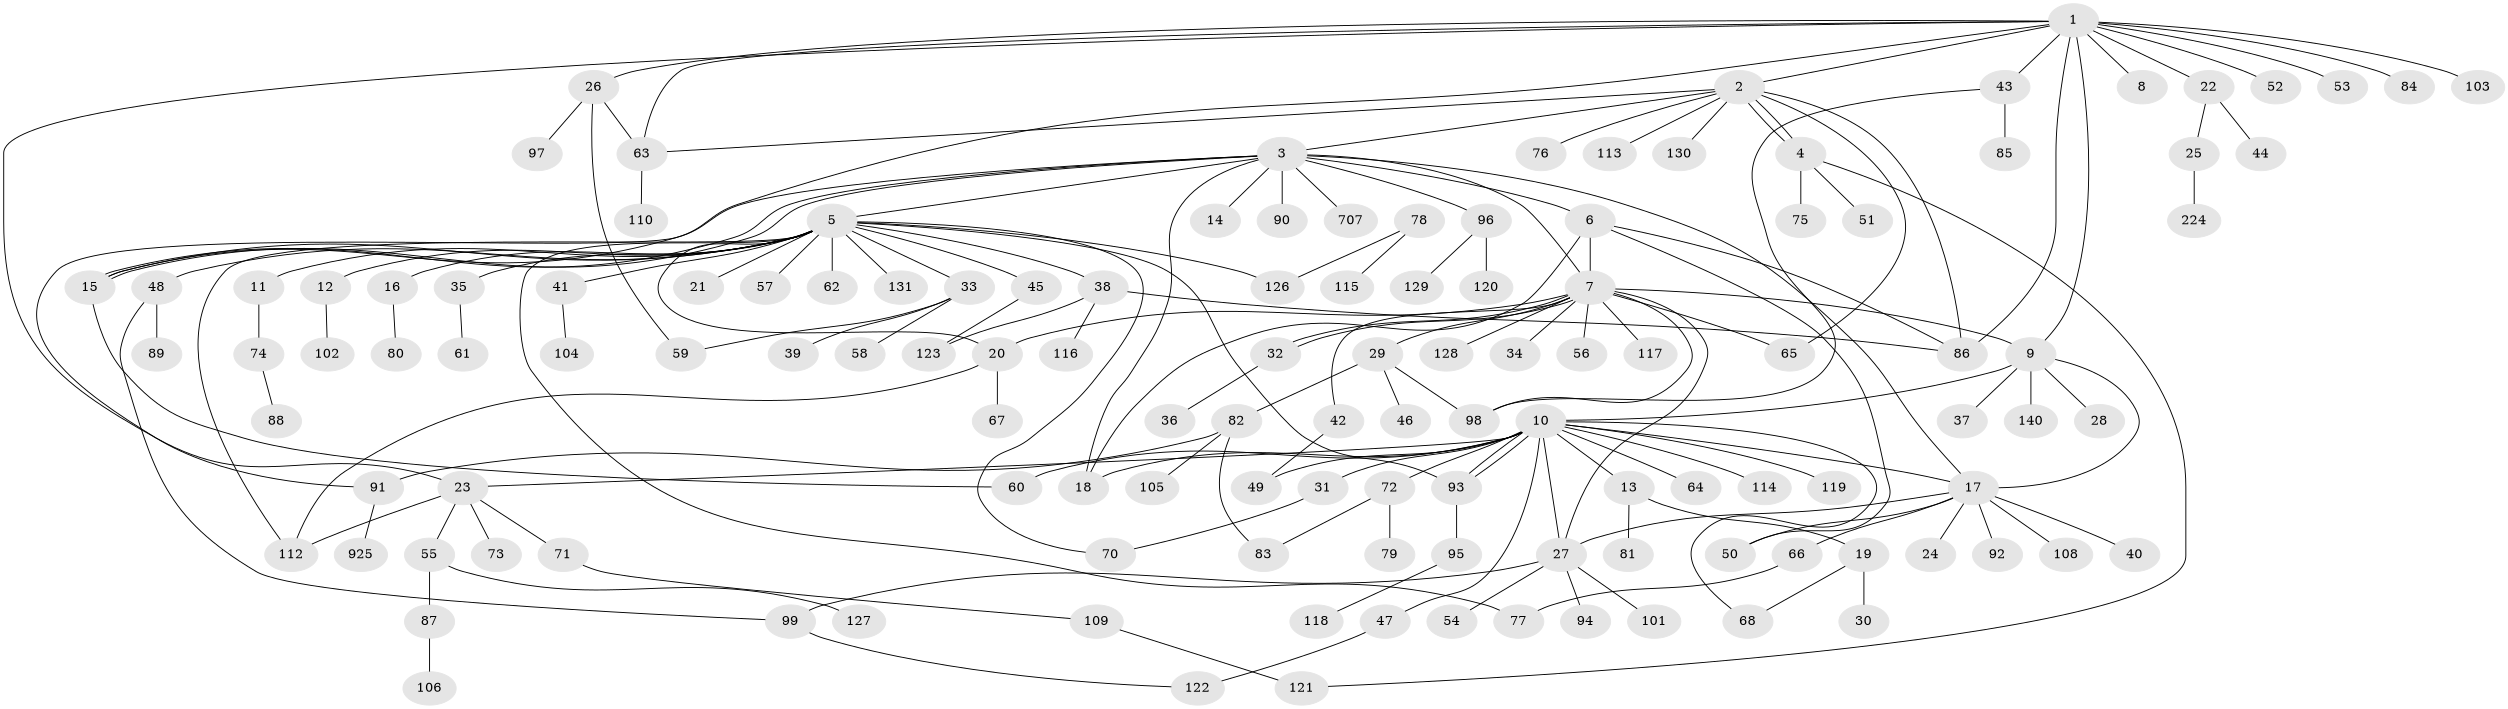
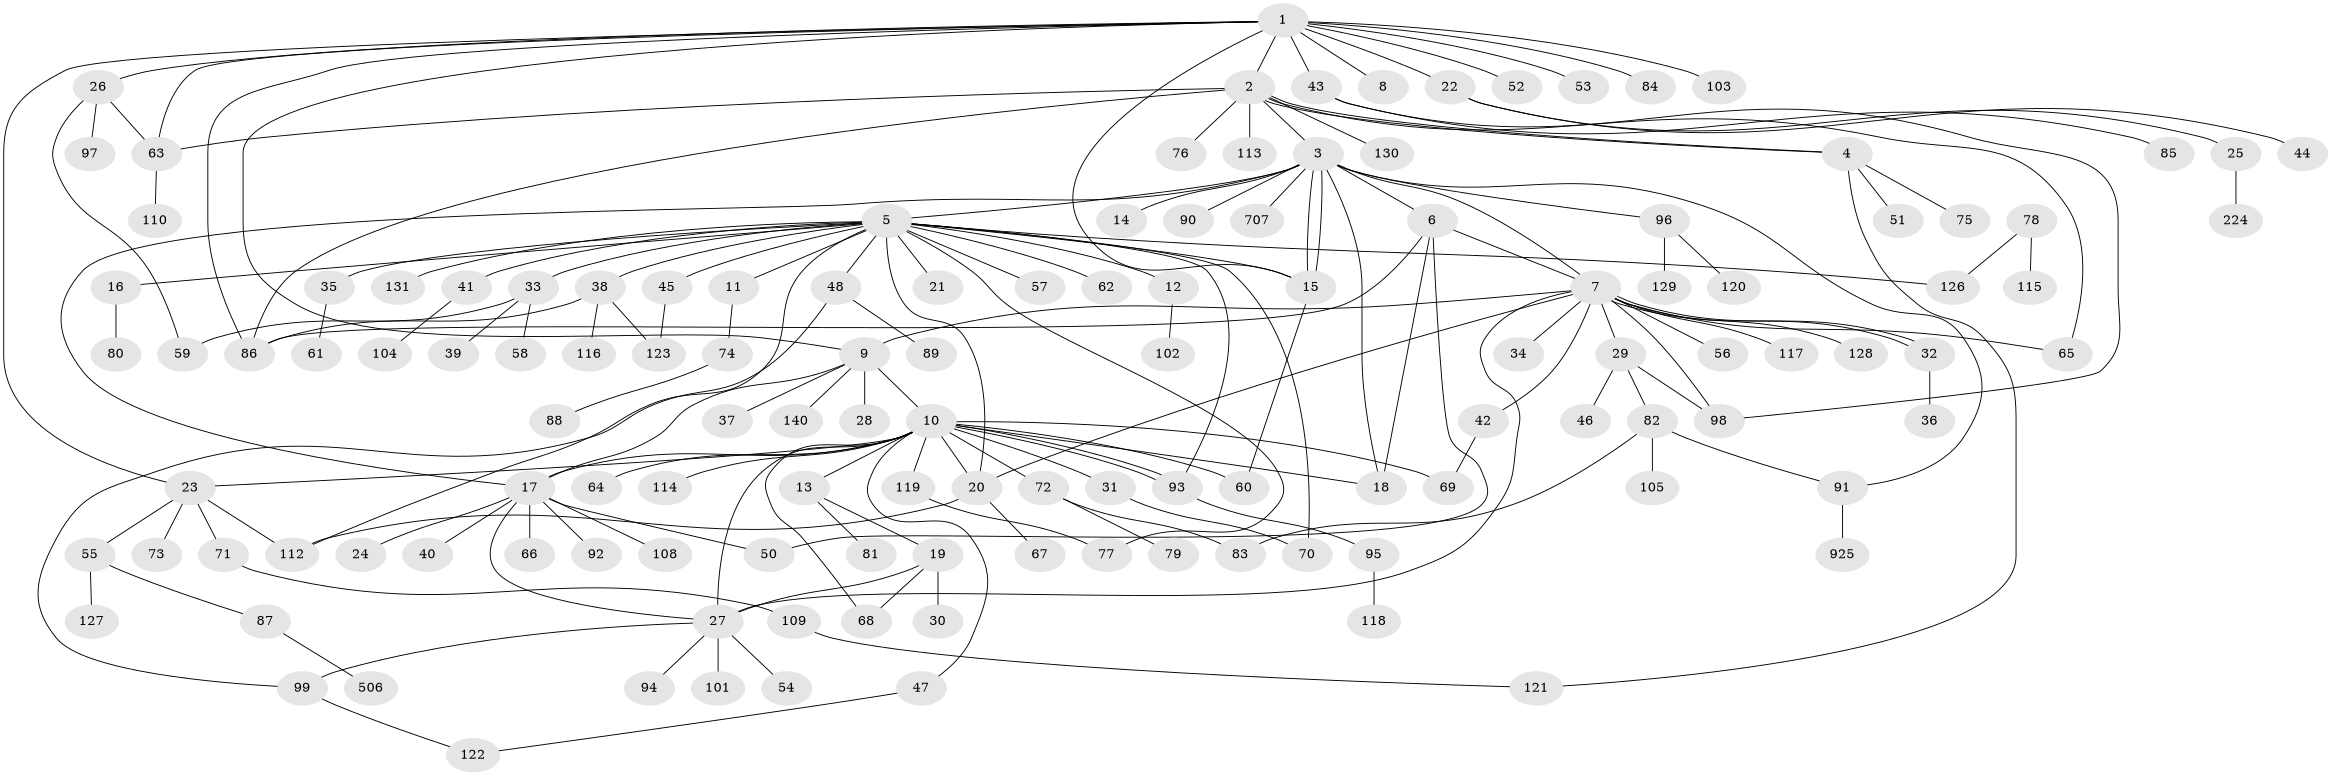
edge "10" -- "20": added
node "49": label "49" -> "69"
edge "66" -- "77": now "119" -- "77"
edge "19" -- "27": added
node "106": label "106" -> "506"
